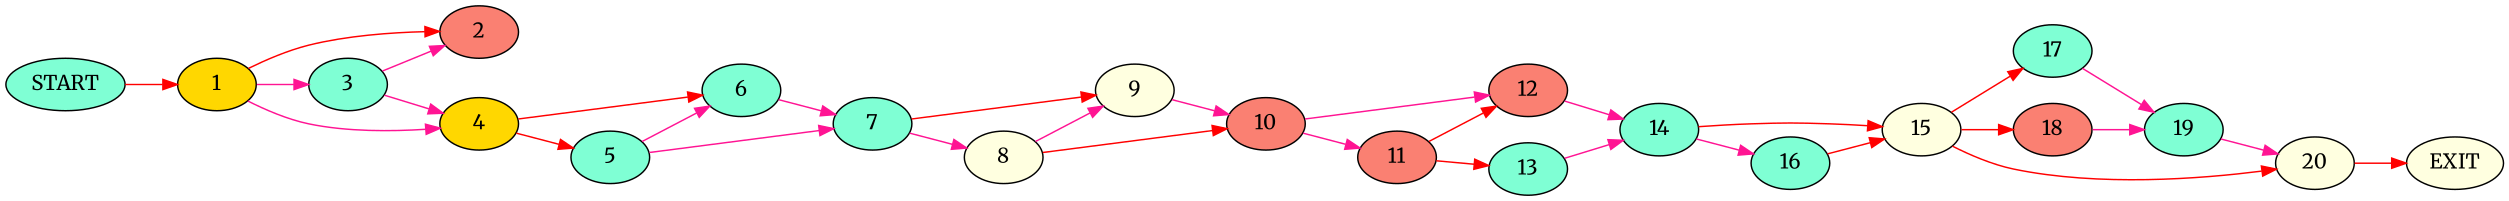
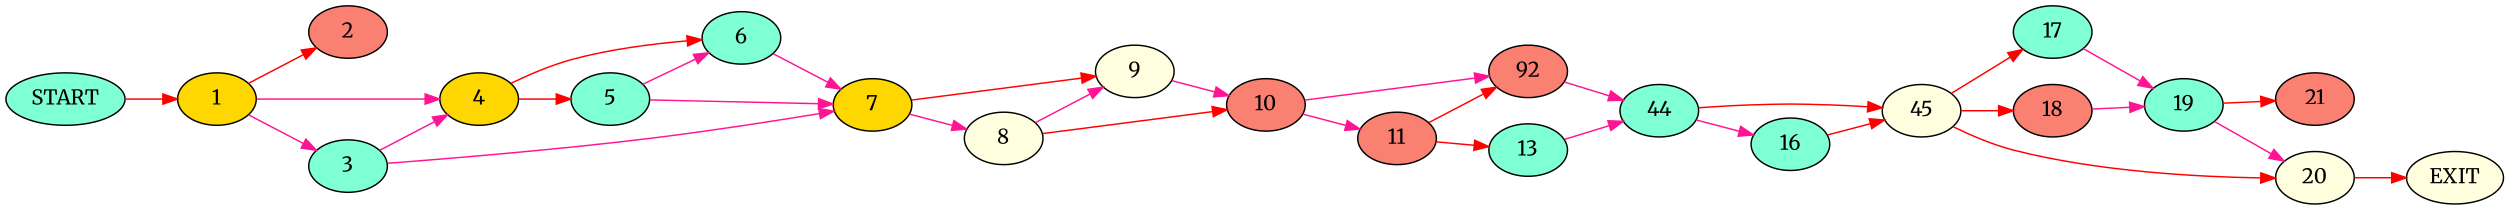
edge "3" -> "2": now "3" -> "7"
node "12": label "12" -> "92"
node "21": added
node "7": fillcolor aquamarine -> gold
node "14": label "14" -> "44"
node "15": label "15" -> "45"
